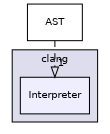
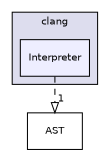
edge "AST" -> "Interpreter": reversed
